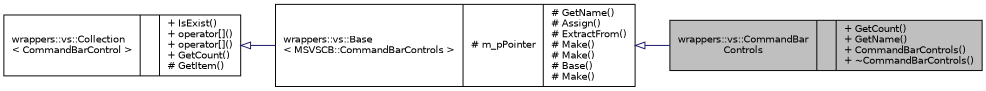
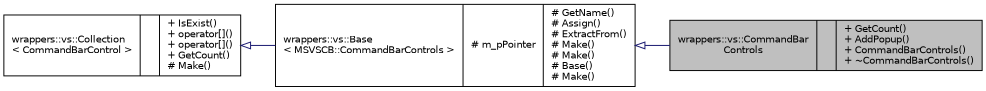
node "wrappers::vs::CommandBar": text "+ GetName()" -> "+ AddPopup()"
node "wrappers::vs::Collection": text "# GetItem()" -> "# Make()"
